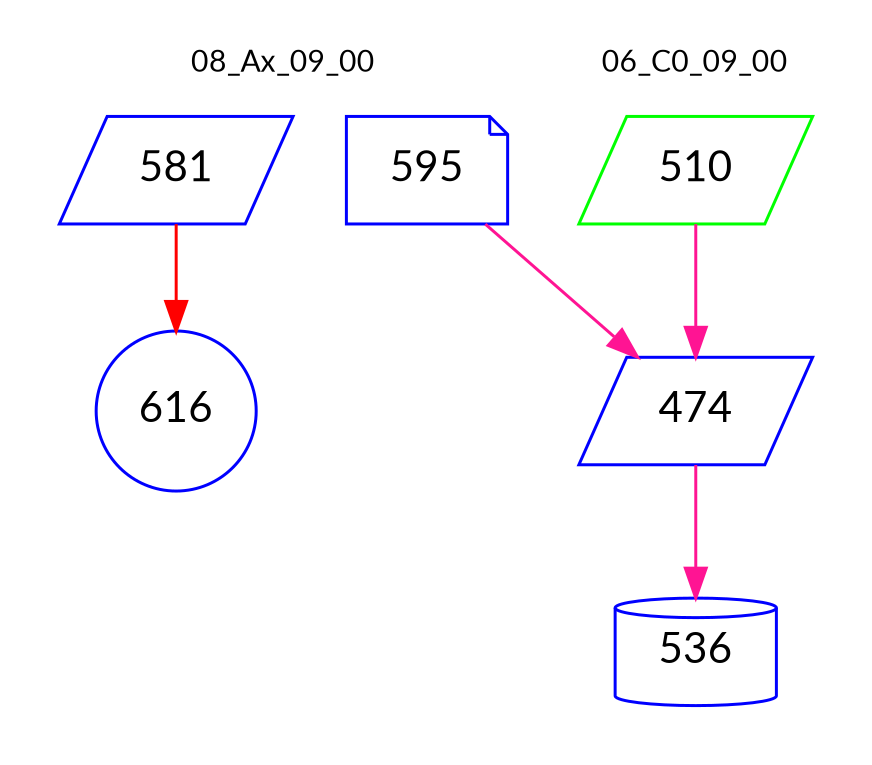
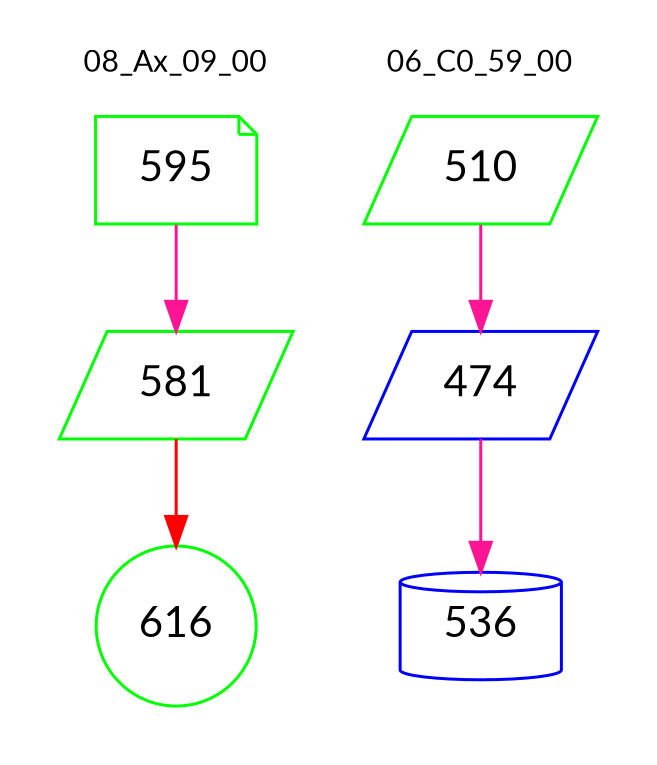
cluster "06_C0_09_00": label "06_C0_09_00" -> "06_C0_59_00"
node "581": color blue -> green
node "595": color blue -> green
edge "595" -> "474": now "595" -> "581"
node "616": color blue -> green
